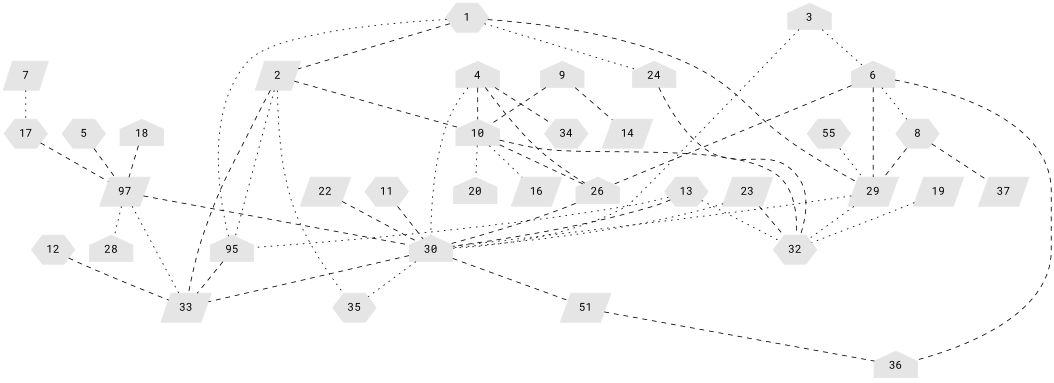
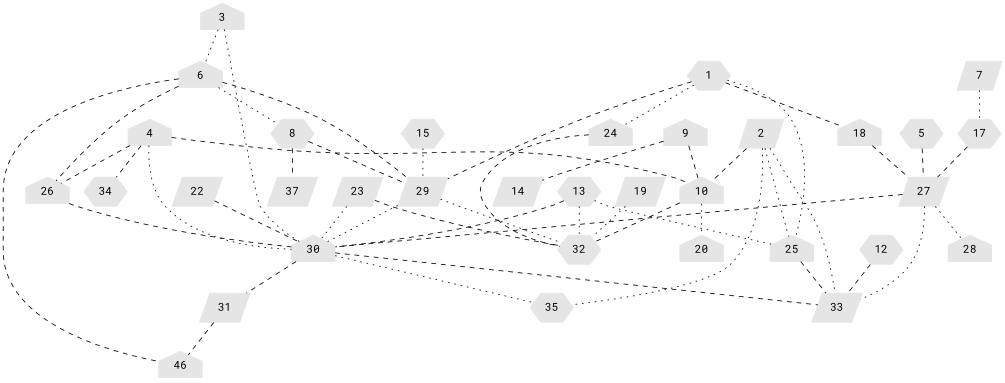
edge "1" -- "2": now "1" -- "18"
node "55": label "55" -> "15"
edge "10" -- "26": removed
edge "2" -- "33": style dashed -> dotted
node "97": label "97" -> "27"
node "11": removed
node "16": removed
node "95": label "95" -> "25"
node "51": label "51" -> "31"
node "36": label "36" -> "46"
